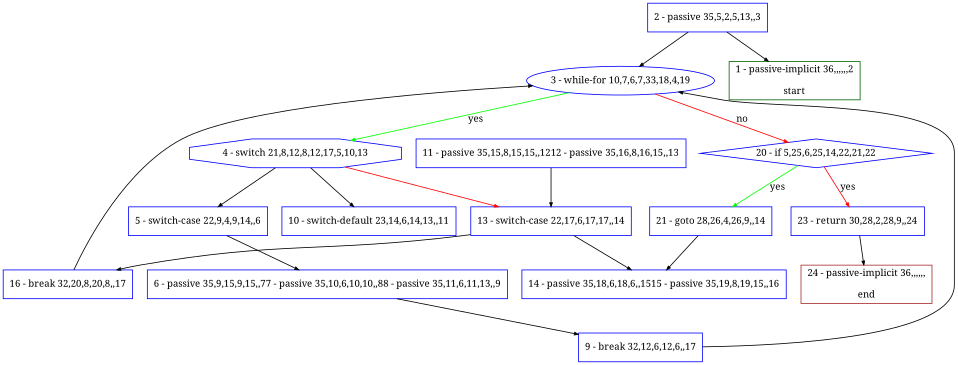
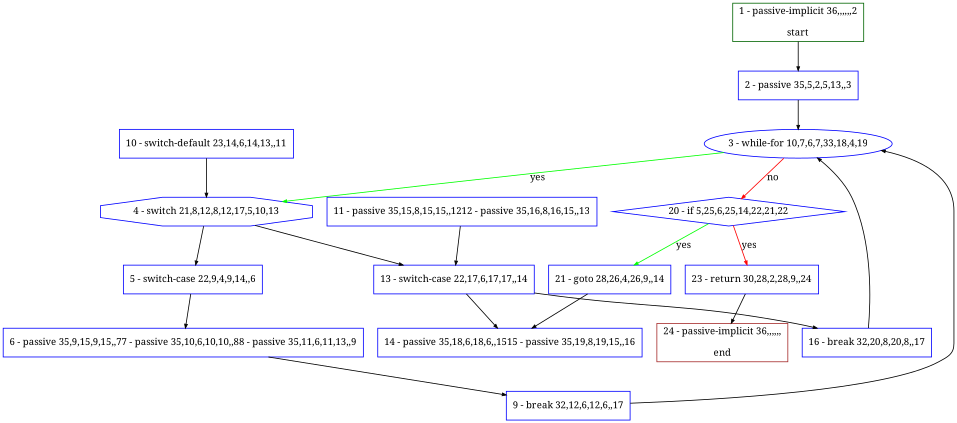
edge "2 - passive 35,5,2,5,13,,3" -> "1 - passive-implicit 36,,,,,,2 start": reversed
edge "4 - switch 21,8,12,8,12,17,5,10,13" -> "10 - switch-default 23,14,6,14,13,,11": reversed
edge "4 - switch 21,8,12,8,12,17,5,10,13" -> "13 - switch-case 22,17,6,17,17,,14": color #ff0000 -> #000000
